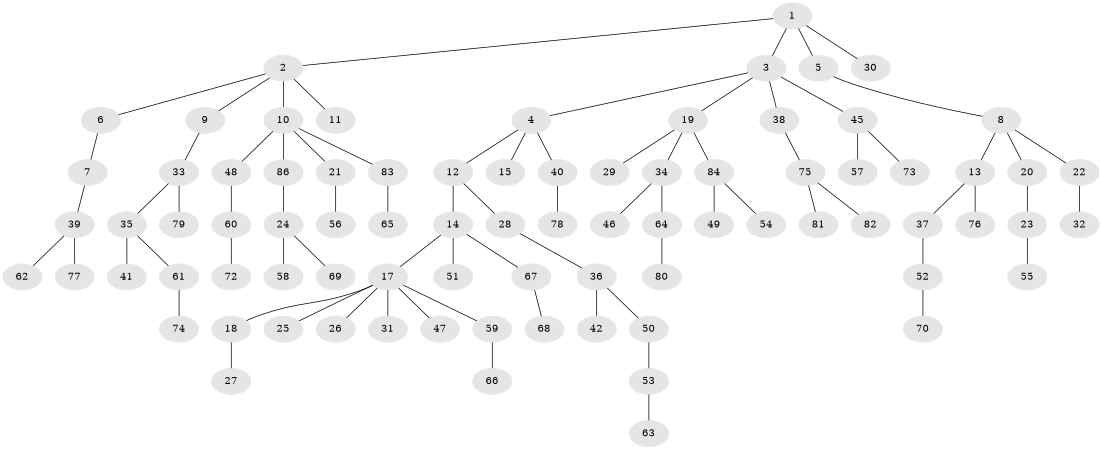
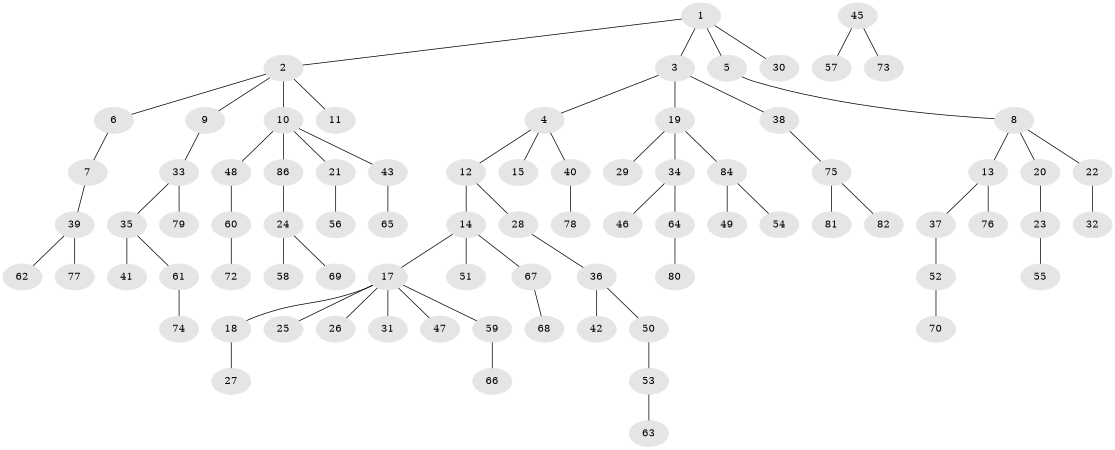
edge "3" -- "45": removed
node "83": label "83" -> "43"
